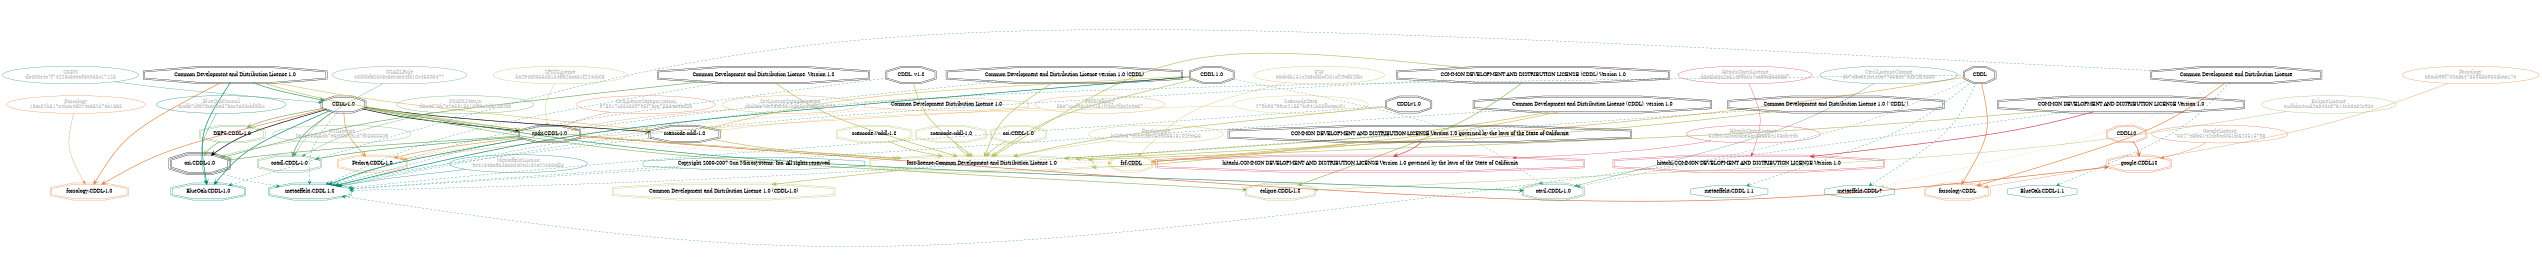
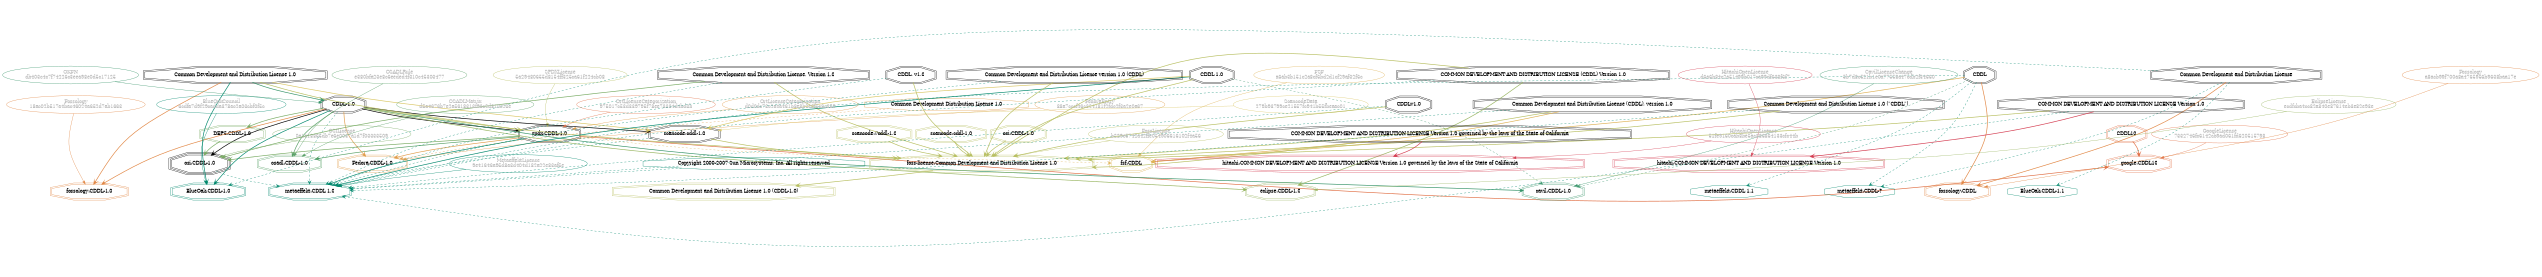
edge "Common Development and Distribution License" -> "metaeffekt:CDDL-?": color #dac767 -> #00876c
edge "Common Development and Distribution License 1.0 (CDDL-1.0)" -> "foss-license:Common Development and Distribution License 1.0": reversed
